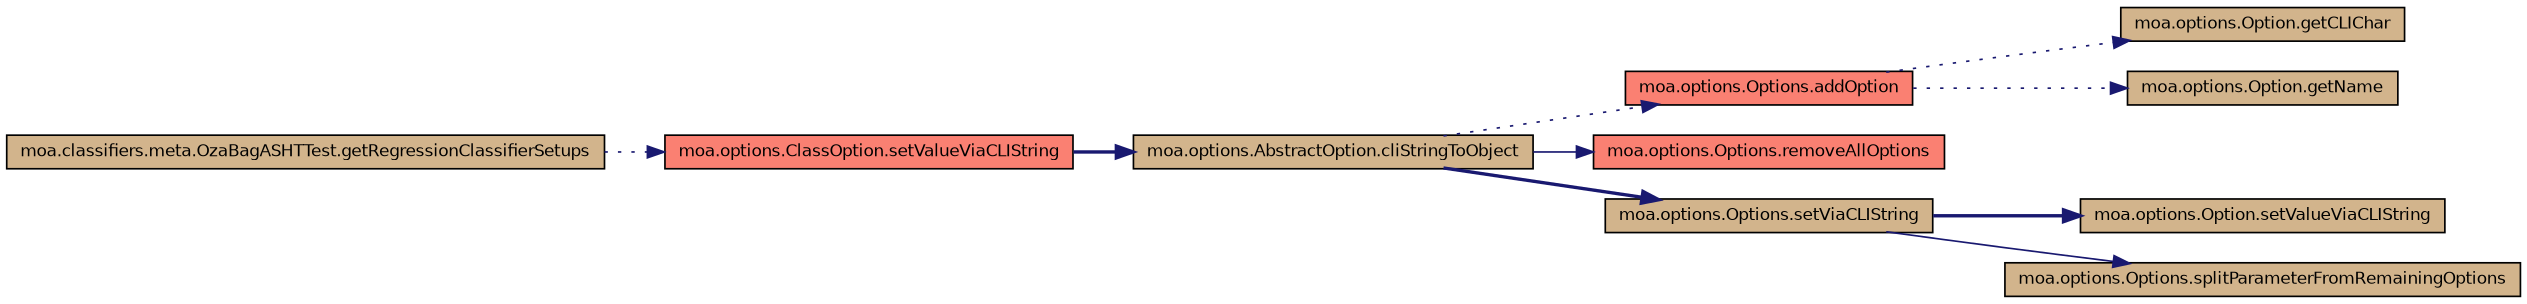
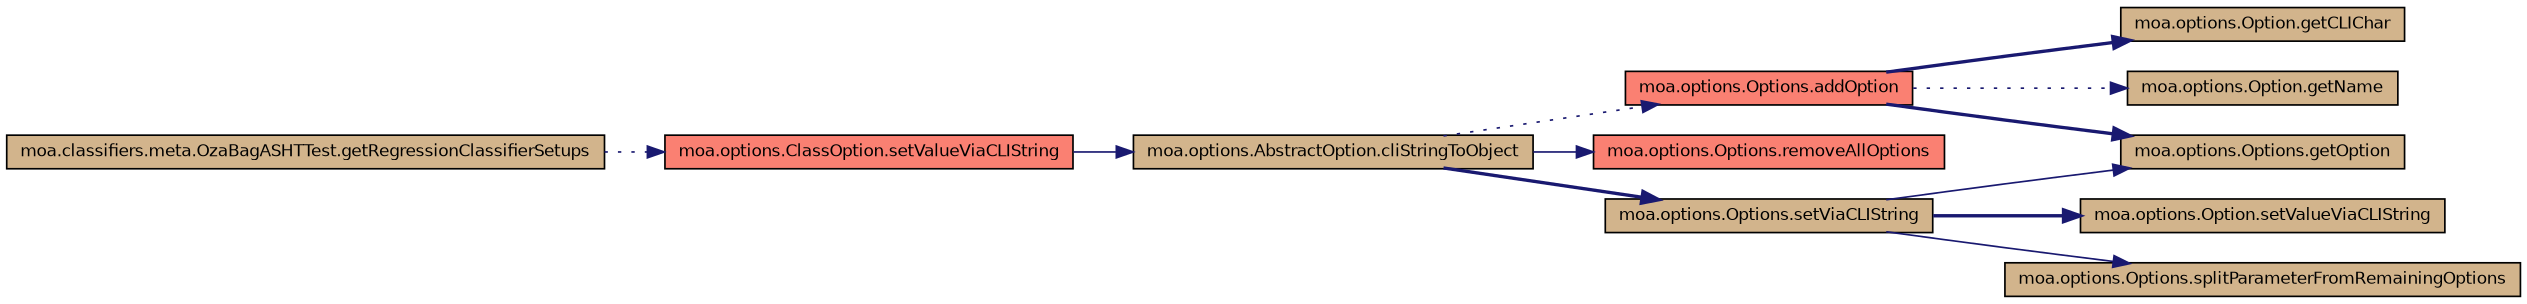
edge "moa.options.Options.addOption" -> "moa.options.Option.getCLIChar": style dotted -> bold
edge "moa.options.ClassOption.setValueViaCLIString" -> "moa.options.AbstractOption.cliStringToObject": style bold -> solid
node "moa.options.Options.getOption": added
